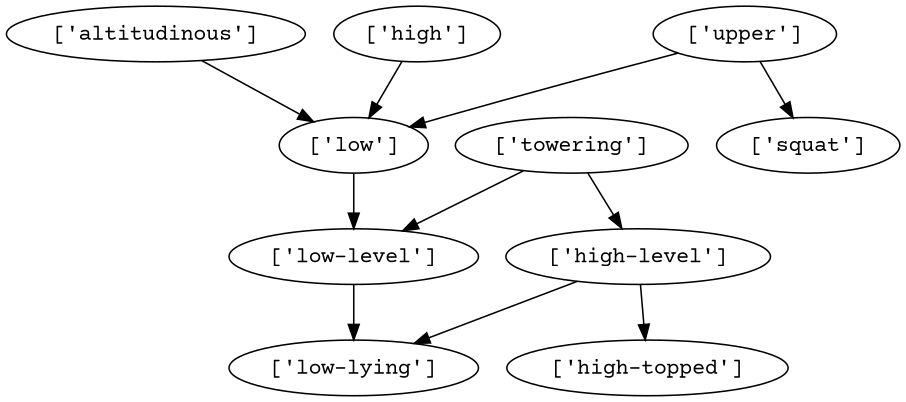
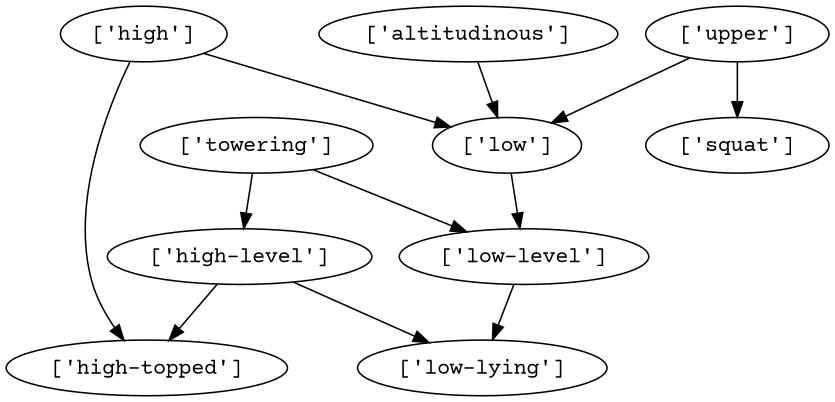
edge "['high']" -> "['high-topped']": added
